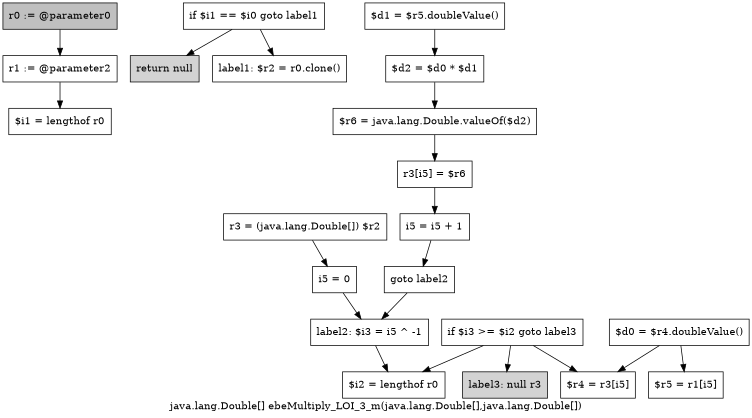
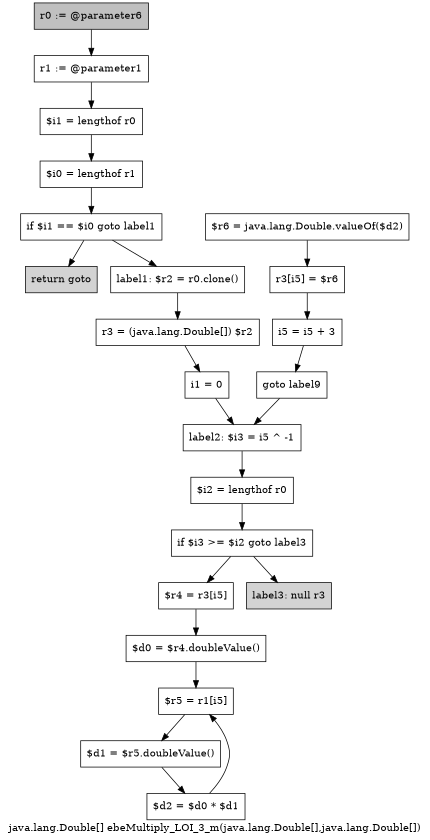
node "r0 := @parameter0": label "r0 := @parameter0" -> "r0 := @parameter6"
node "r1 := @parameter2": label "r1 := @parameter2" -> "r1 := @parameter1"
node "return null": label "return null" -> "return goto"
edge "$d2 = $d0 * $d1" -> "$r6 = java.lang.Double.valueOf($d2)": now "$d2 = $d0 * $d1" -> "$r5 = r1[i5]"
node "$i0 = lengthof r1": added
node "i5 = i5 + 1": label "i5 = i5 + 1" -> "i5 = i5 + 3"
node "i5 = 0": label "i5 = 0" -> "i1 = 0"
node "goto label2": label "goto label2" -> "goto label9"
edge "label1: $r2 = r0.clone()" -> "r3 = (java.lang.Double[]) $r2": added
edge "if $i3 >= $i2 goto label3" -> "$i2 = lengthof r0": reversed
edge "$d0 = $r4.doubleValue()" -> "$r4 = r3[i5]": reversed
edge "$r5 = r1[i5]" -> "$d1 = $r5.doubleValue()": added
